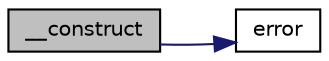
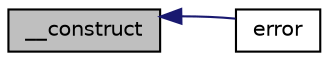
edge "__construct" -> "error": reversed
